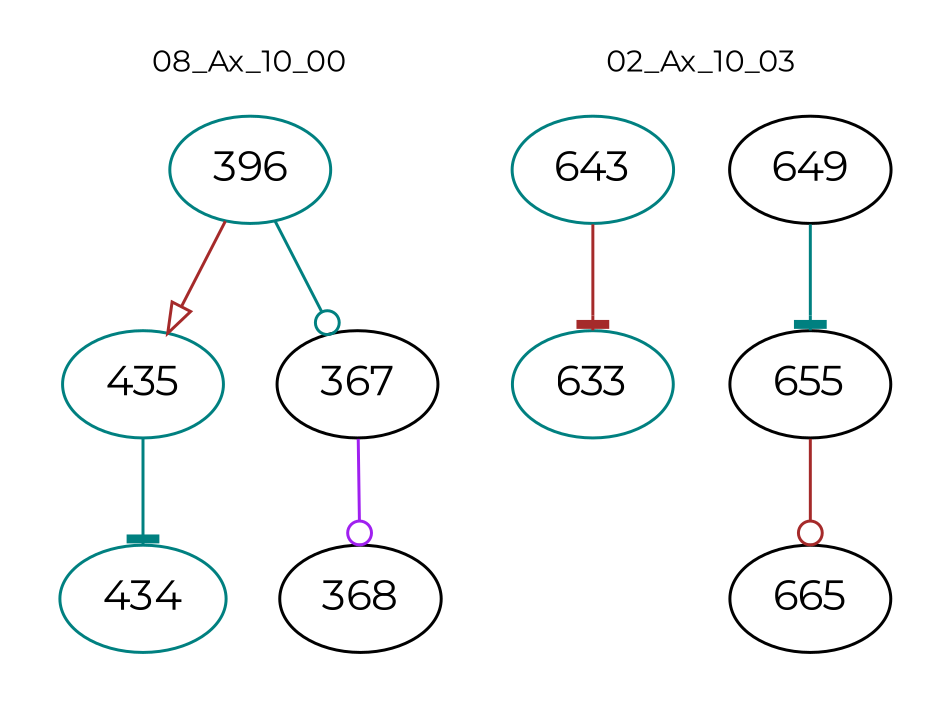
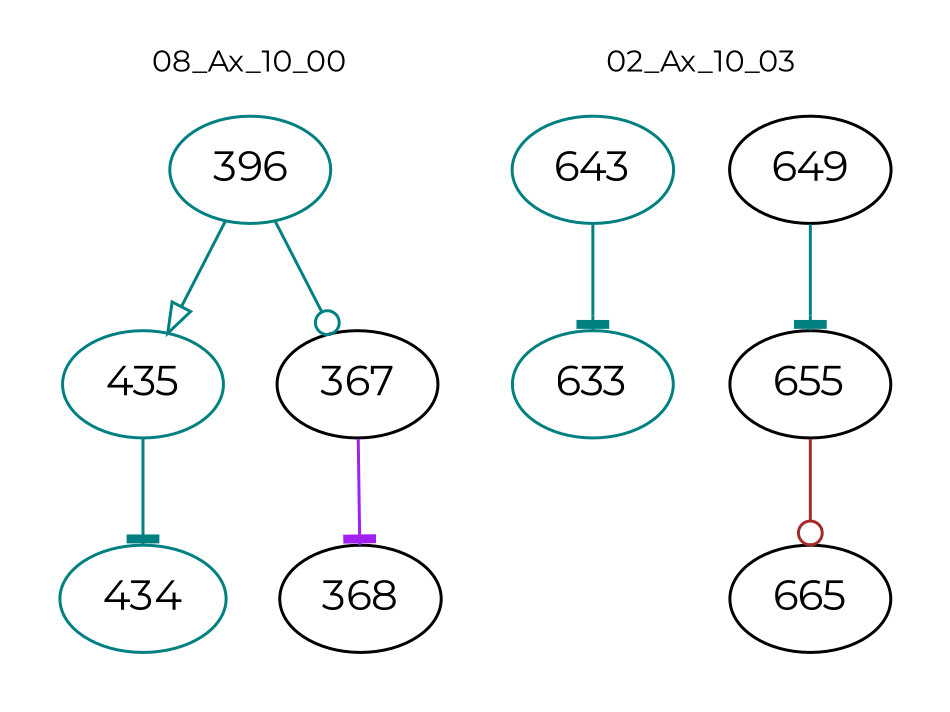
edge "396" -> "435": color brown -> teal
edge "643" -> "633": color brown -> teal
edge "367" -> "368": arrowhead odot -> tee
